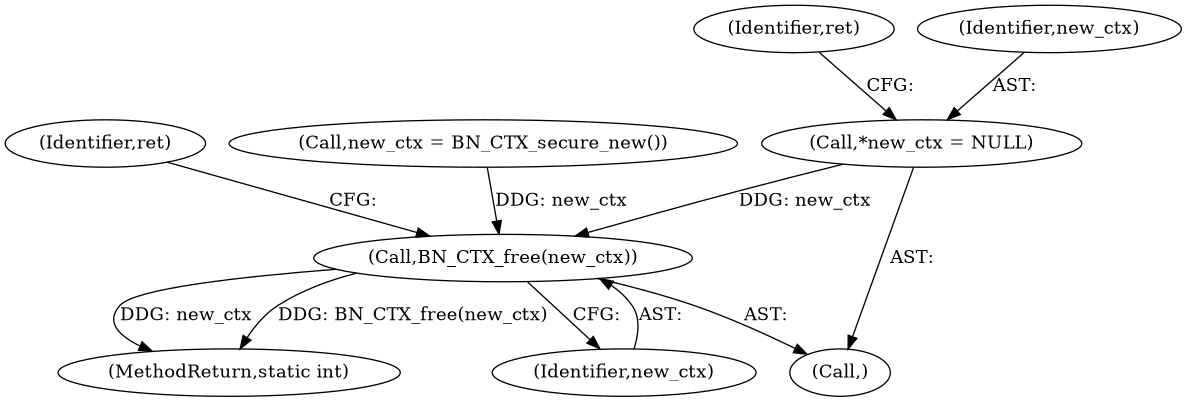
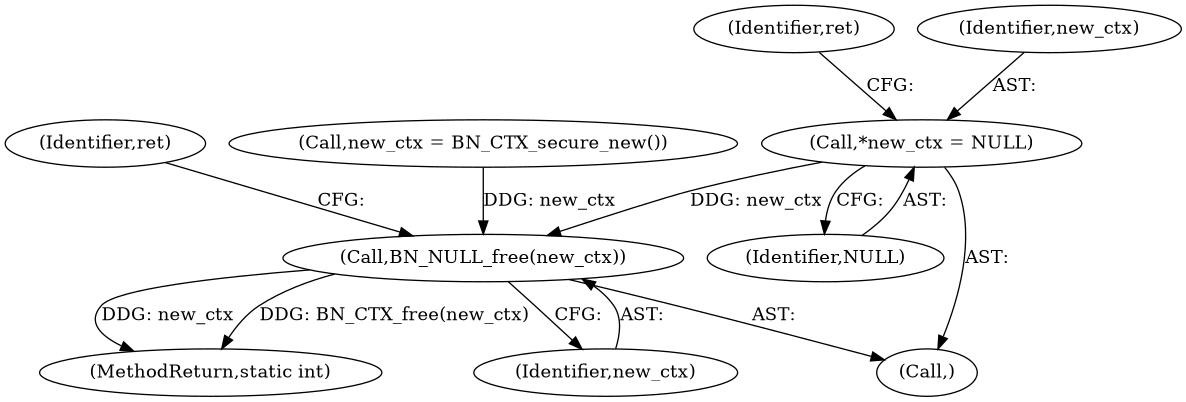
node "(Call,BN_CTX_free(new_ctx))": label "(Call,BN_CTX_free(new_ctx))" -> "(Call,BN_NULL_free(new_ctx))"
node "(Identifier,NULL)": added
